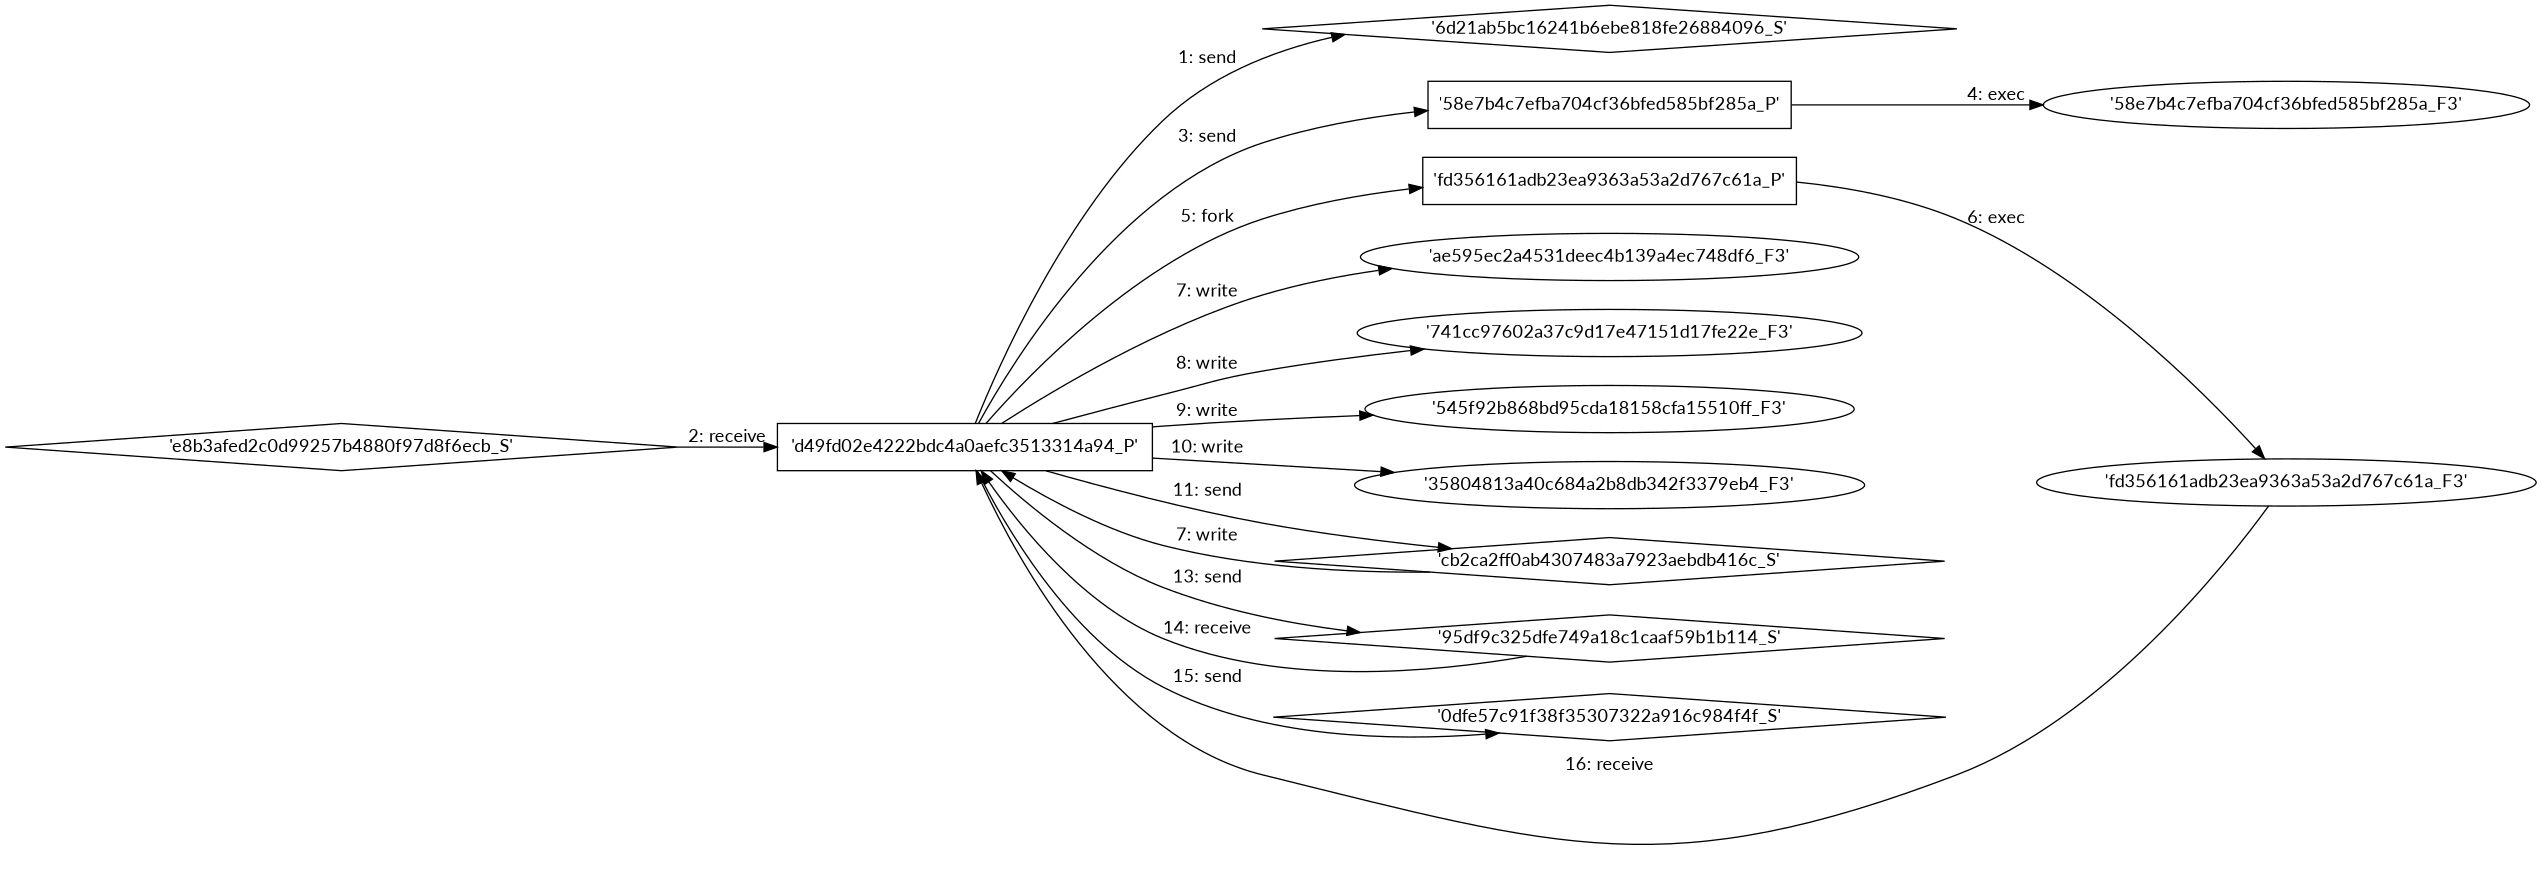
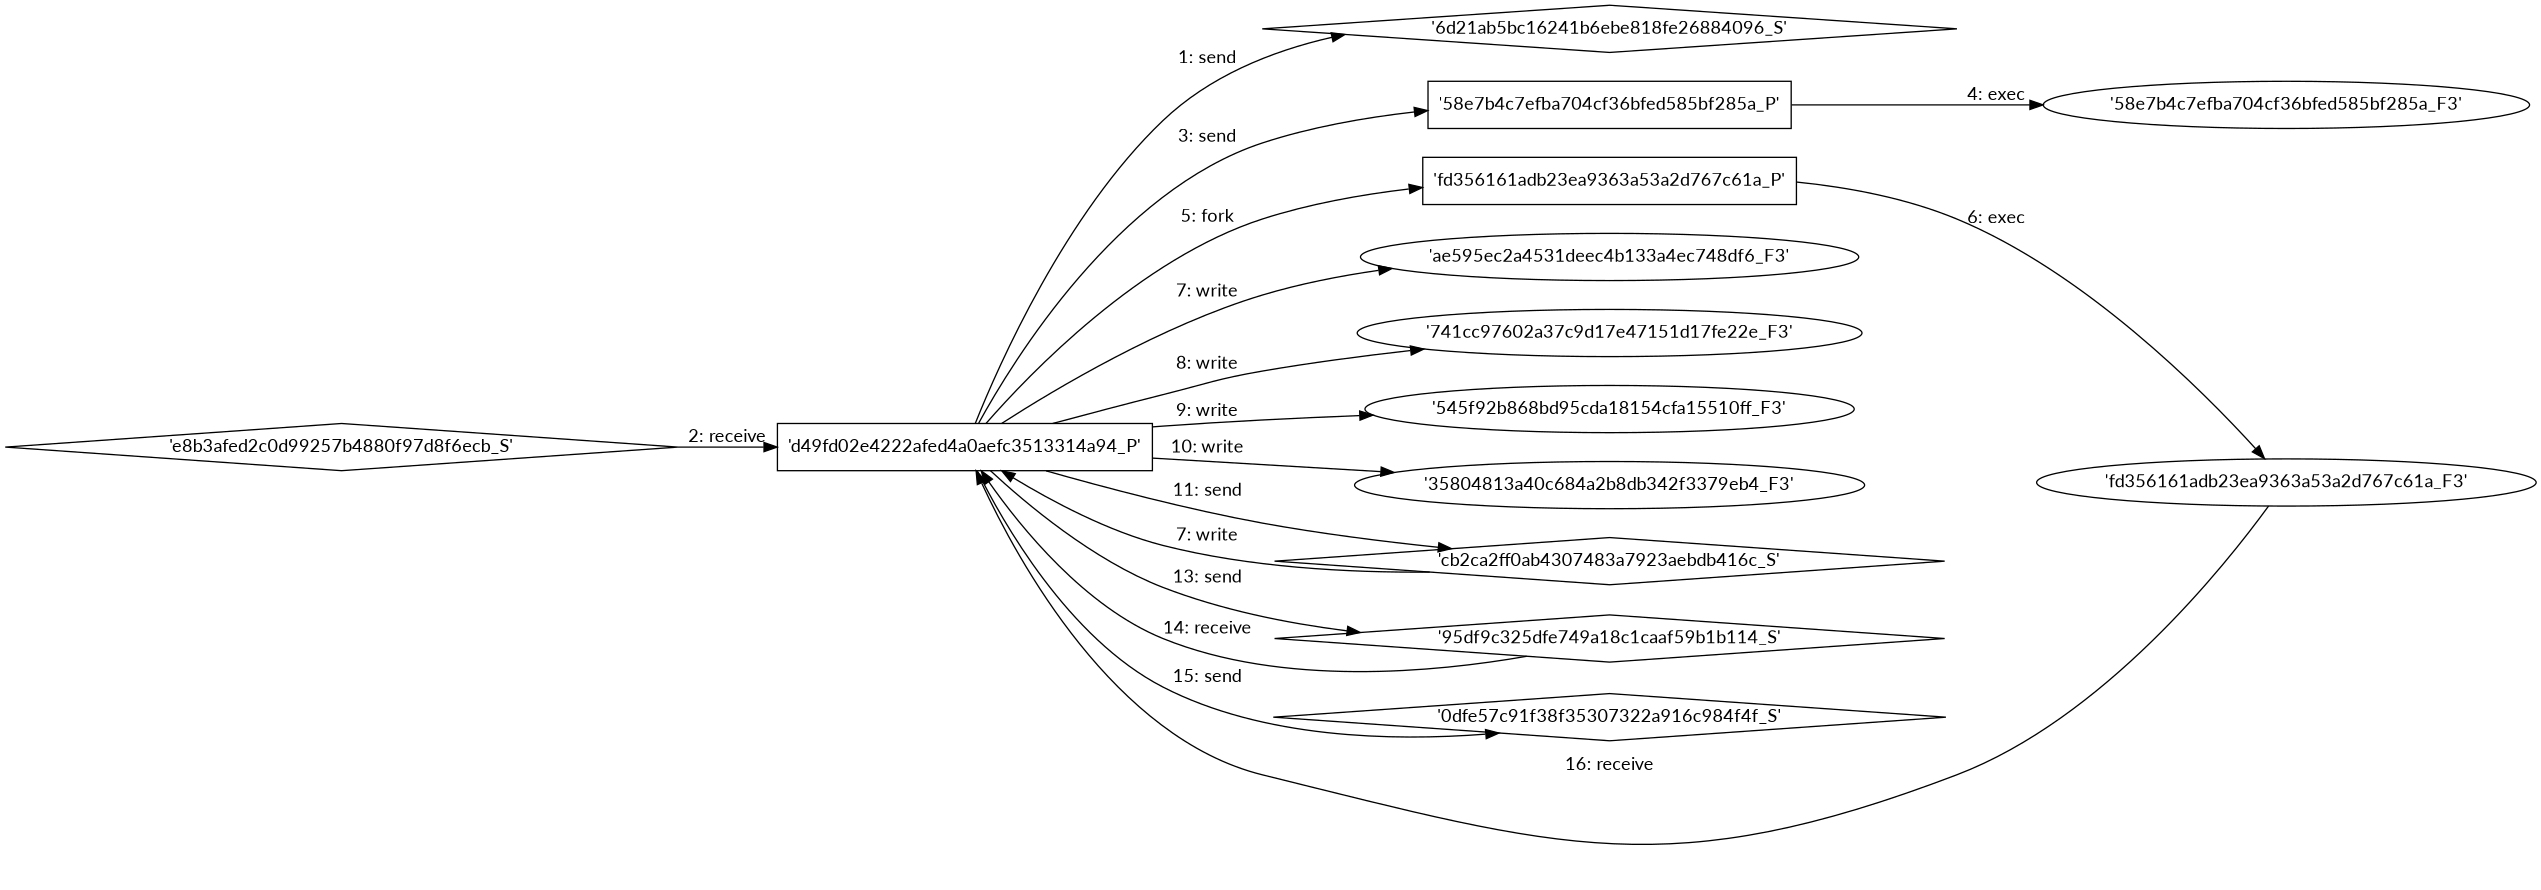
node "'ae595ec2a4531deec4b139a4ec748df6_F3'": label "'ae595ec2a4531deec4b139a4ec748df6_F3'" -> "'ae595ec2a4531deec4b133a4ec748df6_F3'"
node "'545f92b868bd95cda18158cfa15510ff_F3'": label "'545f92b868bd95cda18158cfa15510ff_F3'" -> "'545f92b868bd95cda18154cfa15510ff_F3'"
node "'d49fd02e4222bdc4a0aefc3513314a94_P'": label "'d49fd02e4222bdc4a0aefc3513314a94_P'" -> "'d49fd02e4222afed4a0aefc3513314a94_P'"
